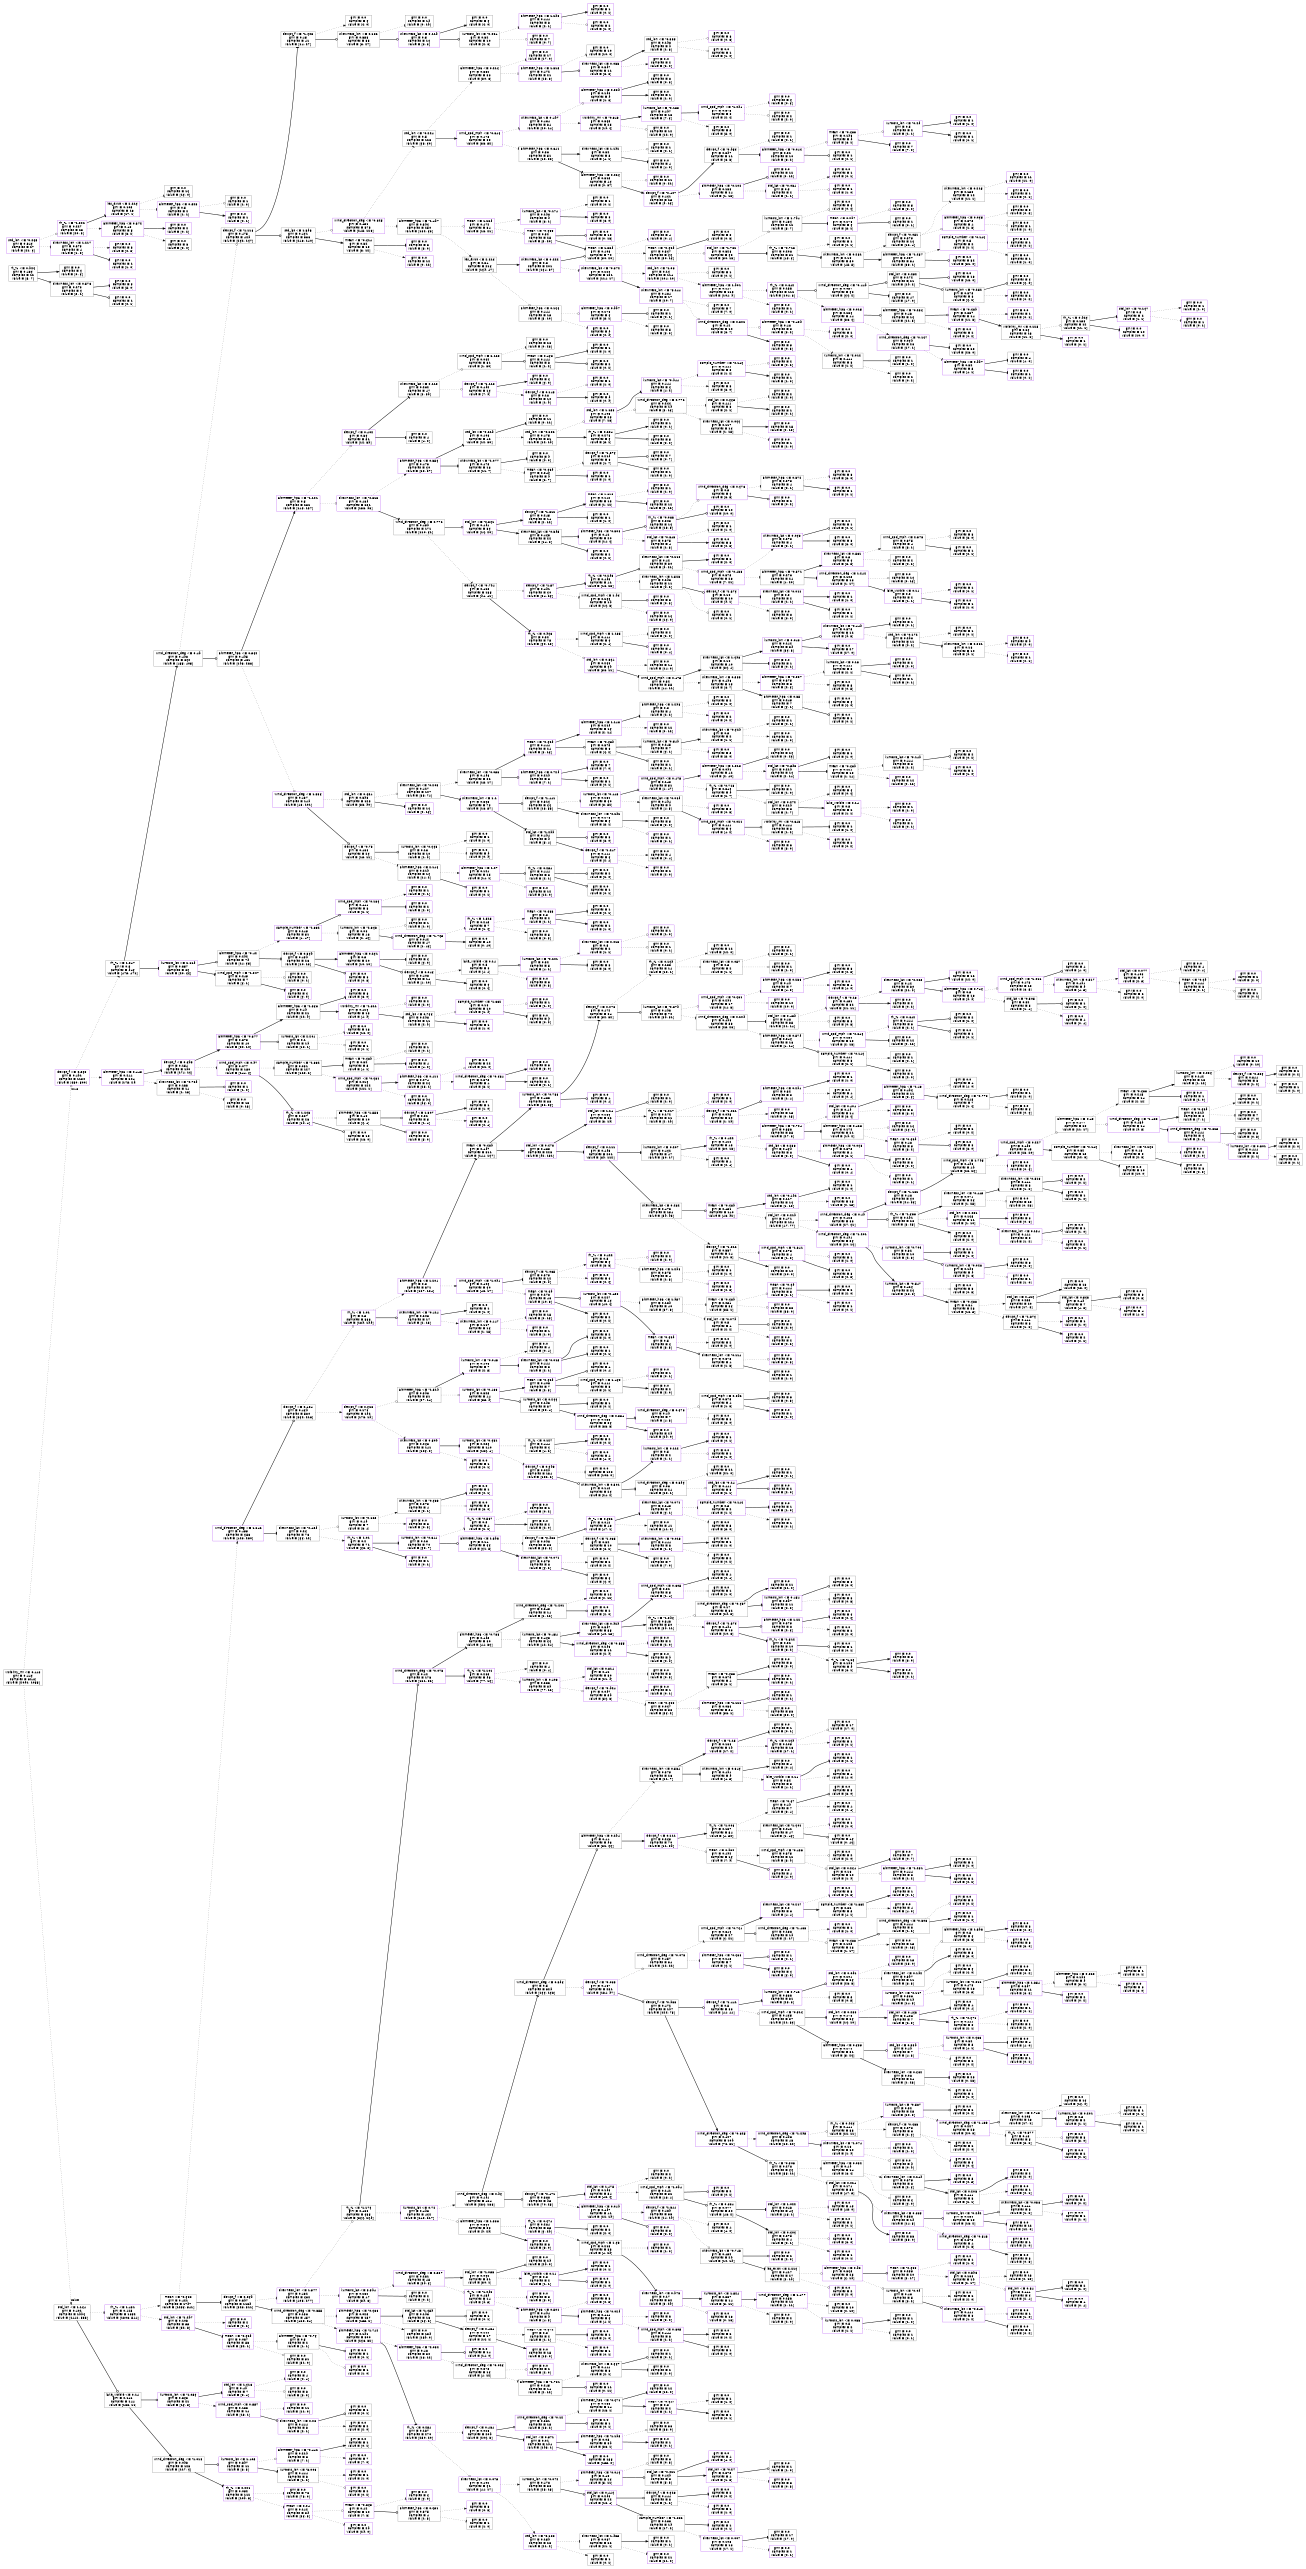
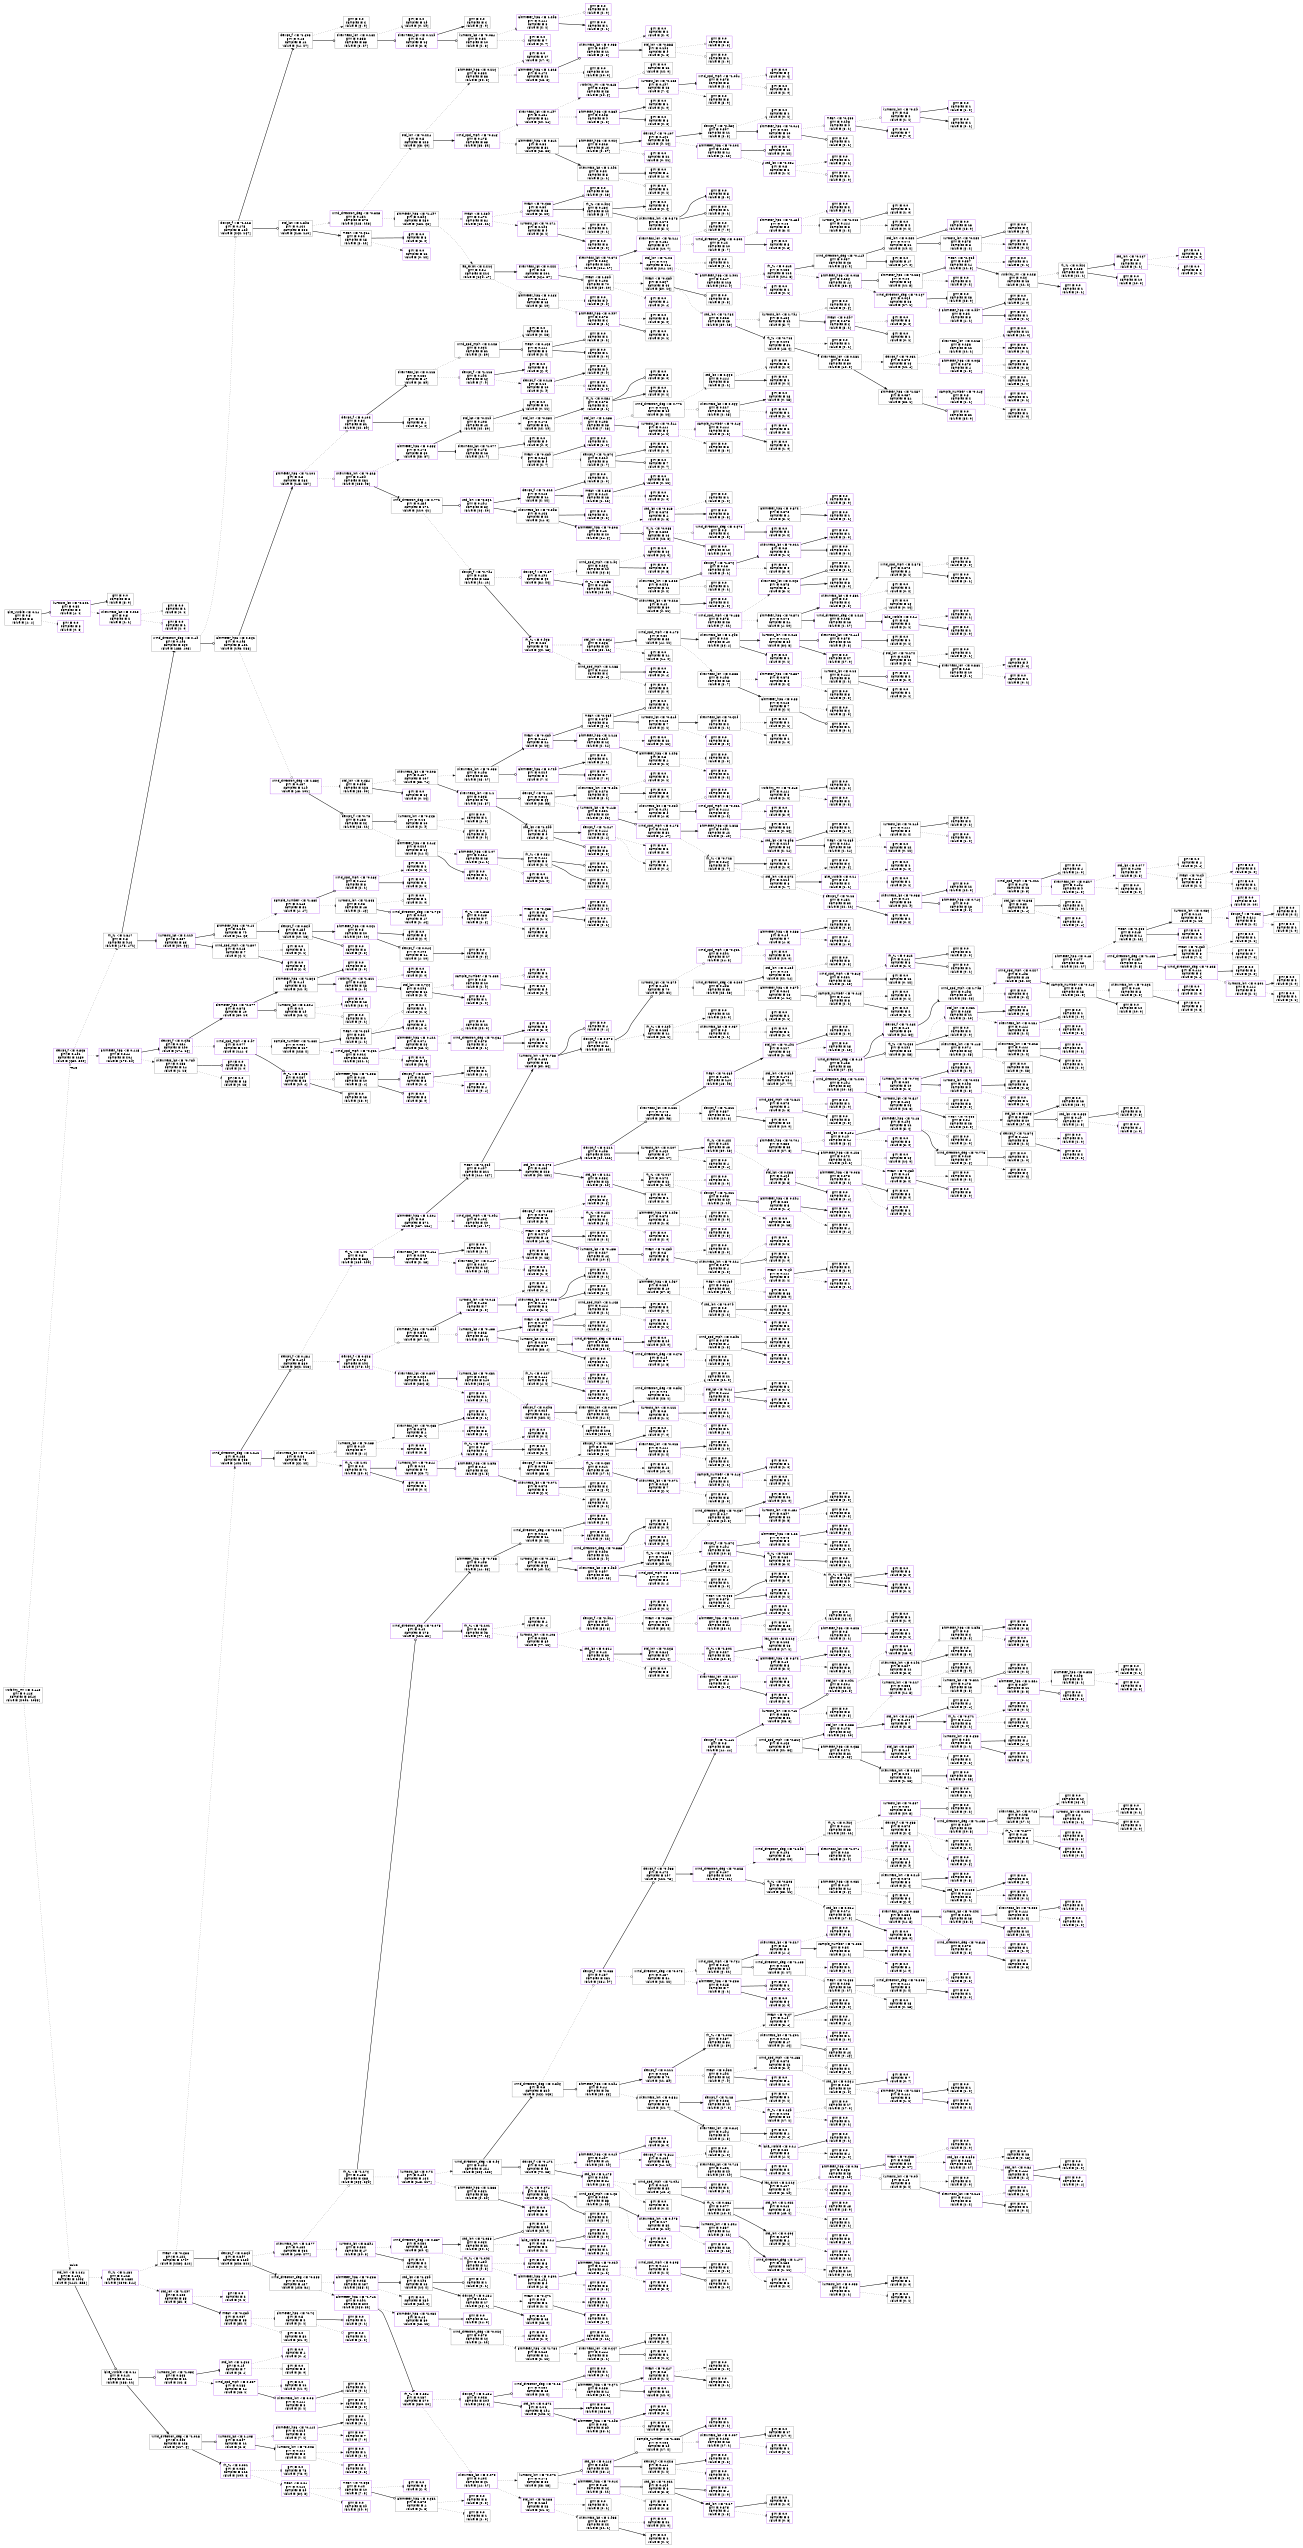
edge "mean <= -0.688 gini = 0.32 samples = 25 value = [5, 20]" -> "mean <= 1.389 gini = 0.408 samples = 70 value = [50, 20]": now "mean <= -0.688 gini = 0.32 samples = 25 value = [5, 20]" -> "rh_% <= 0.926 gini = 0.486 samples = 12 value = [5, 7]"
node "gini = 0.0 samples = 40 value = [0, 40]": removed
edge "dewpt_f <= 0.046 gini = 0.408 samples = 14 value = [4, 10]" -> "lake_visible <= 0.14 gini = 0.5 samples = 8 value = [4, 4]": removed
edge "std_lon <= 0.489 gini = 0.48 samples = 35 value = [21, 14]" -> "dewpt_f <= -0.18 gini = 0.451 samples = 32 value = [21, 11]": now "std_lon <= 0.272 gini = 0.219 samples = 8 value = [1, 7]" -> "dewpt_f <= -0.18 gini = 0.451 samples = 32 value = [21, 11]"
edge "std_lat <= 0.814 gini = 0.42 samples = 30 value = [21, 9]" -> "std_lon <= -0.265 gini = 0.346 samples = 27 value = [21, 6]": added
